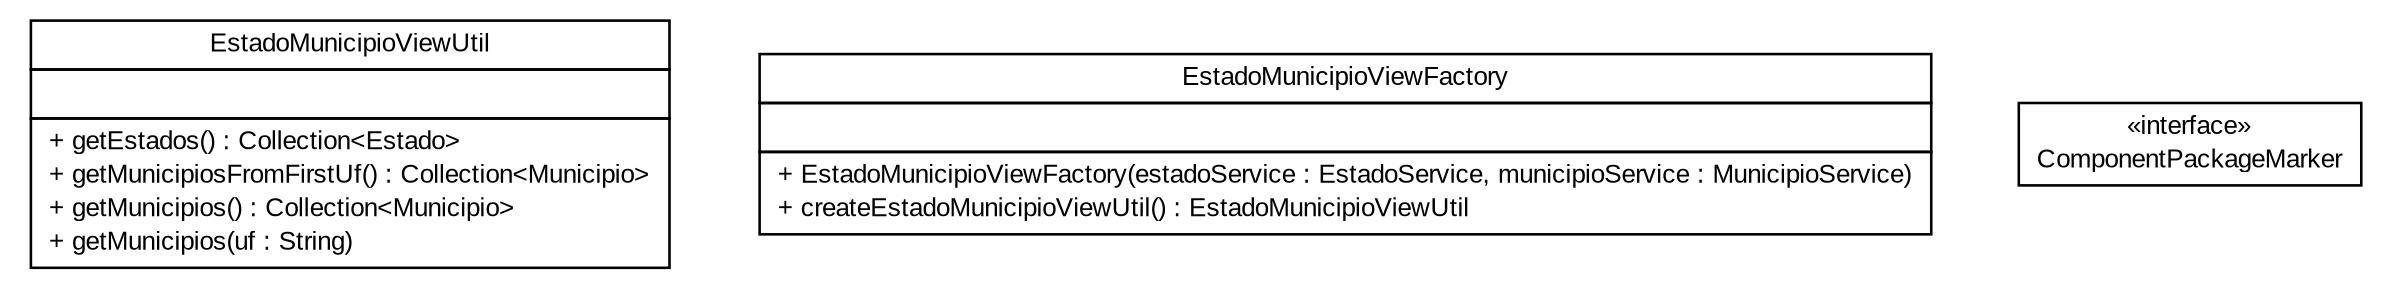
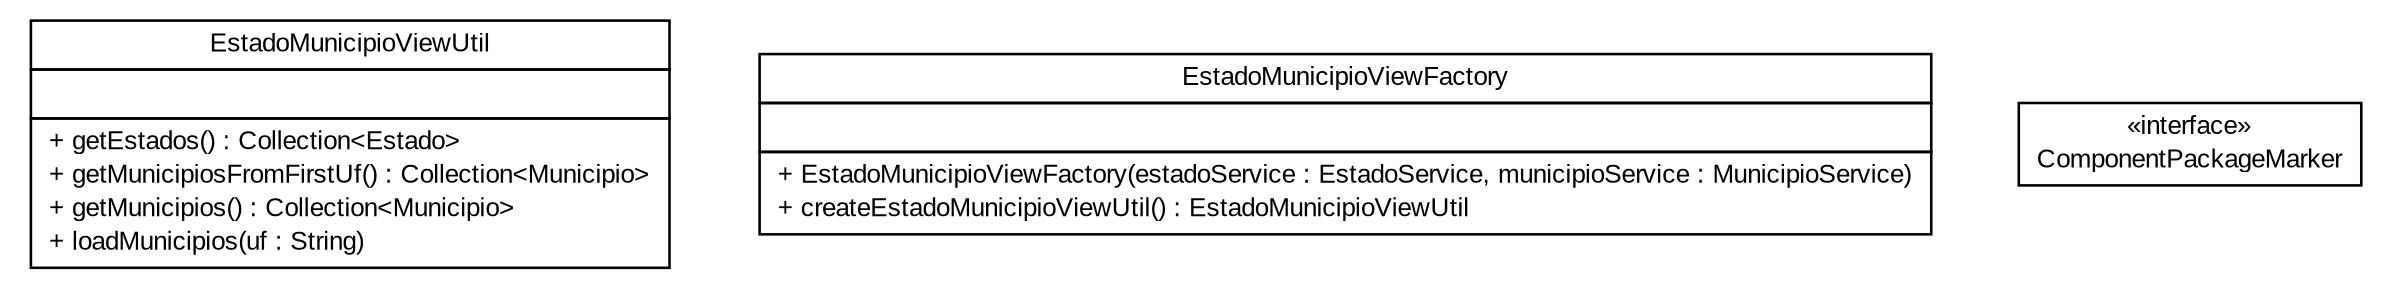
node "EstadoMunicipioViewUtil": text "+ getMunicipios(uf : String)" -> "+ loadMunicipios(uf : String)"
